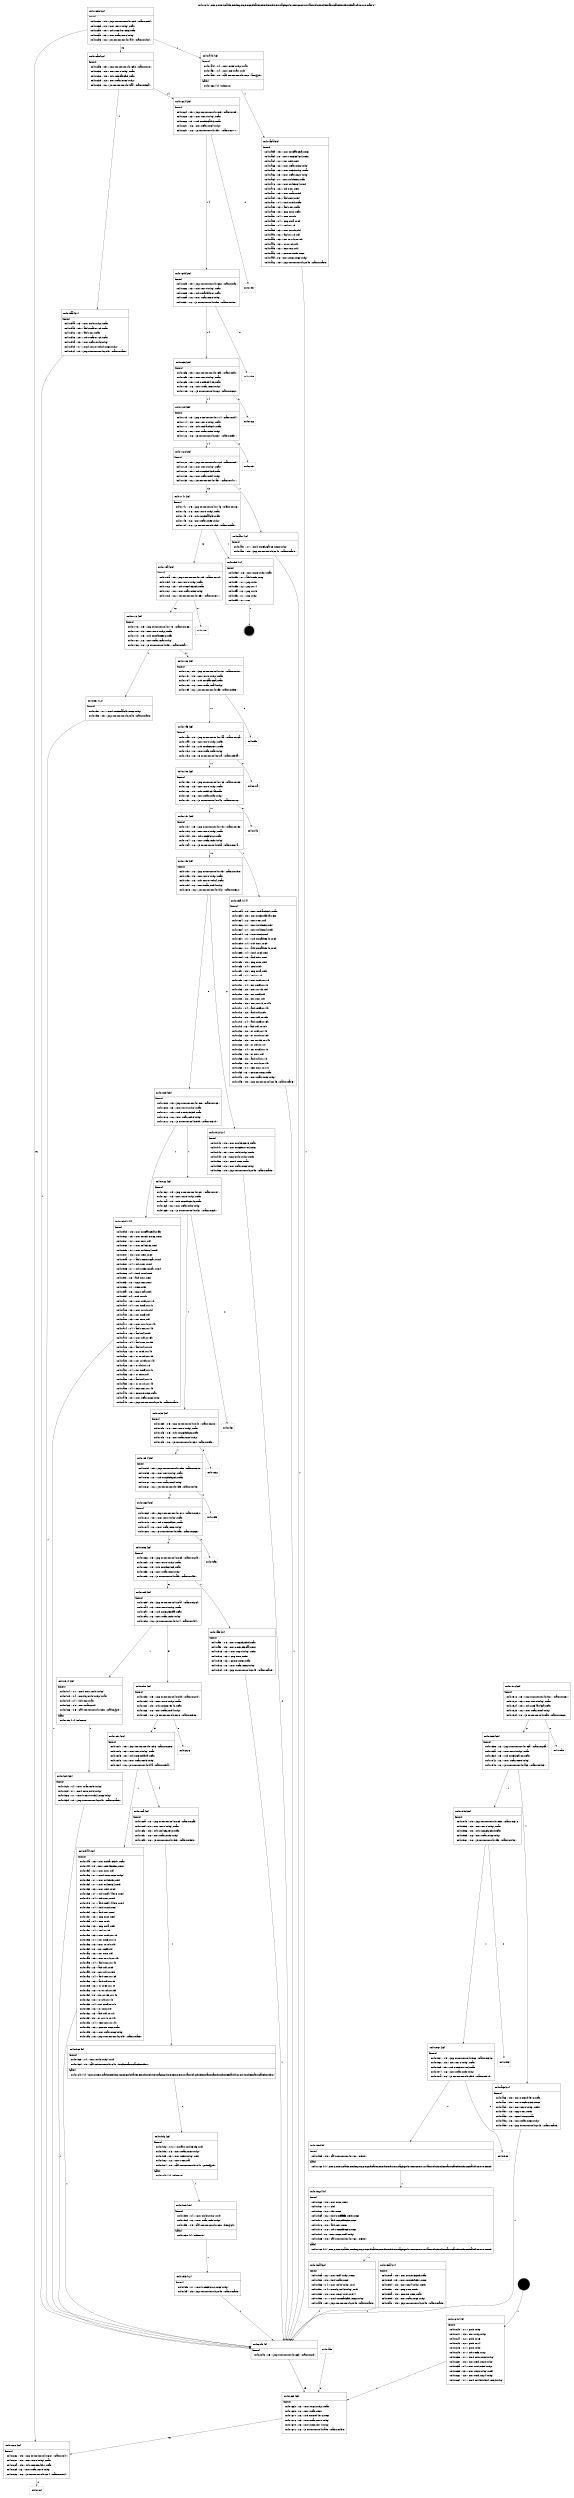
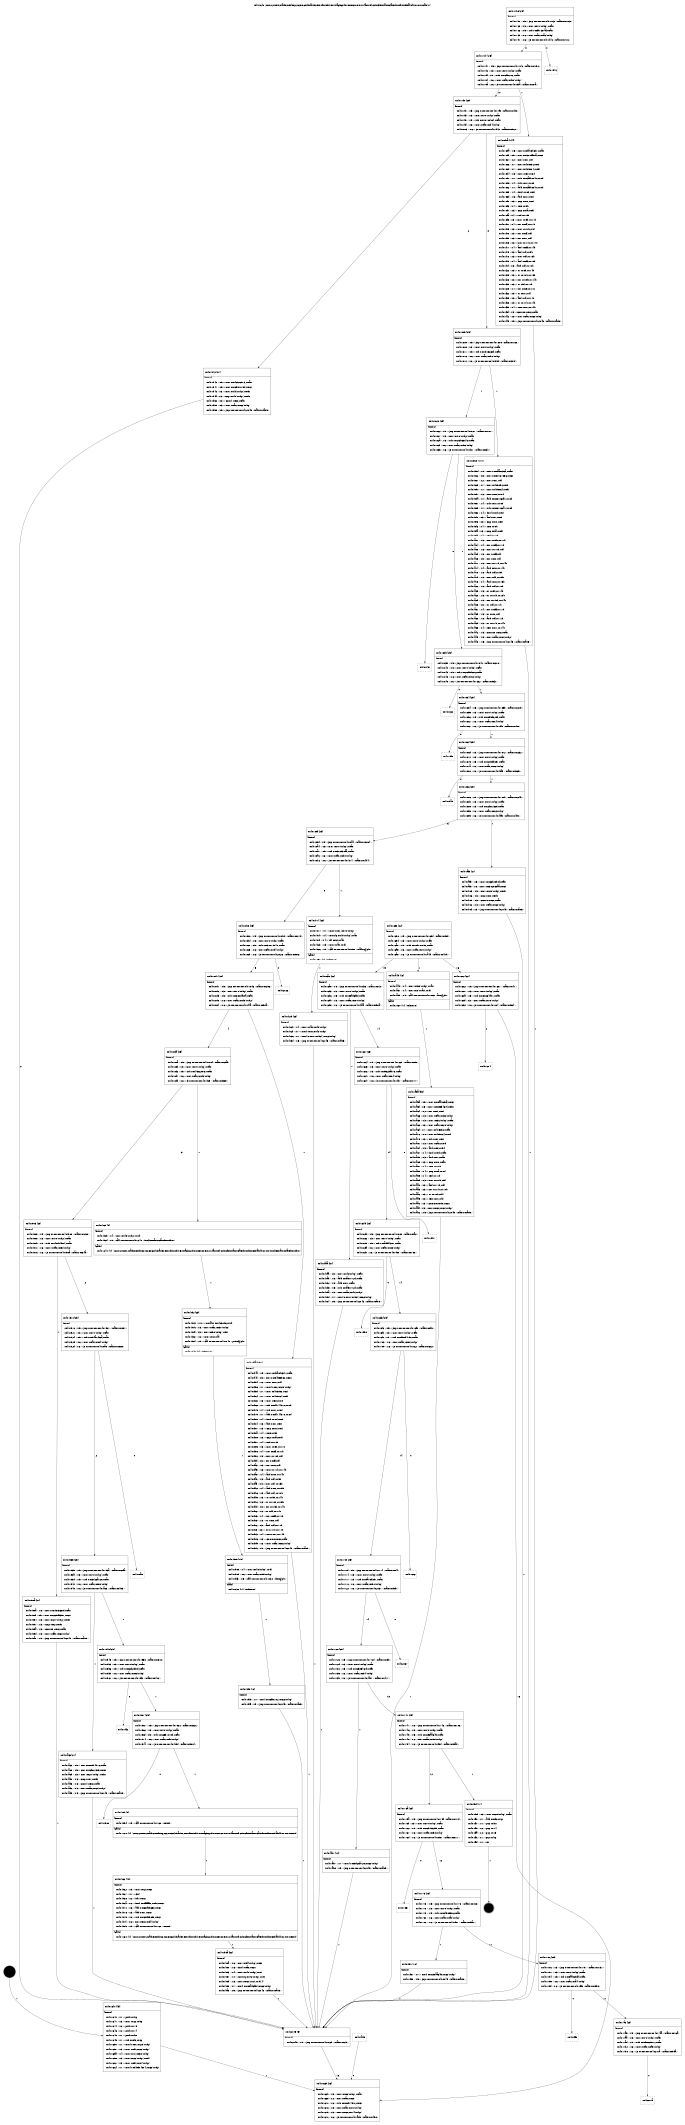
edge "0x4017a5 [25]" -> "0x4017be [25]": removed, label "11"
node "0x401903 [25]": added
edge "0x40166b [23]" -> "0x401682 [22]": reversed
